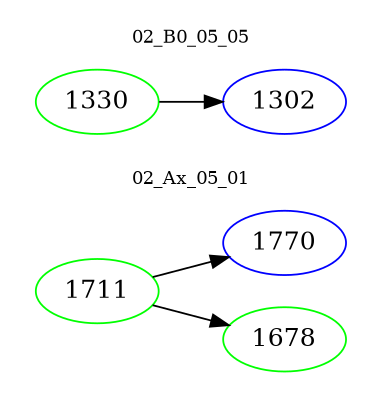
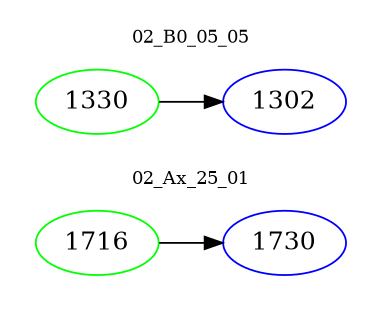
cluster "02_Ax_05_01": label "02_Ax_05_01" -> "02_Ax_25_01"
node "1770": label "1770" -> "1730"
node "1711": label "1711" -> "1716"
node "1678": removed
